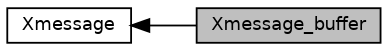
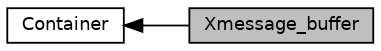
node "Xmessage": label "Xmessage" -> "Container"
